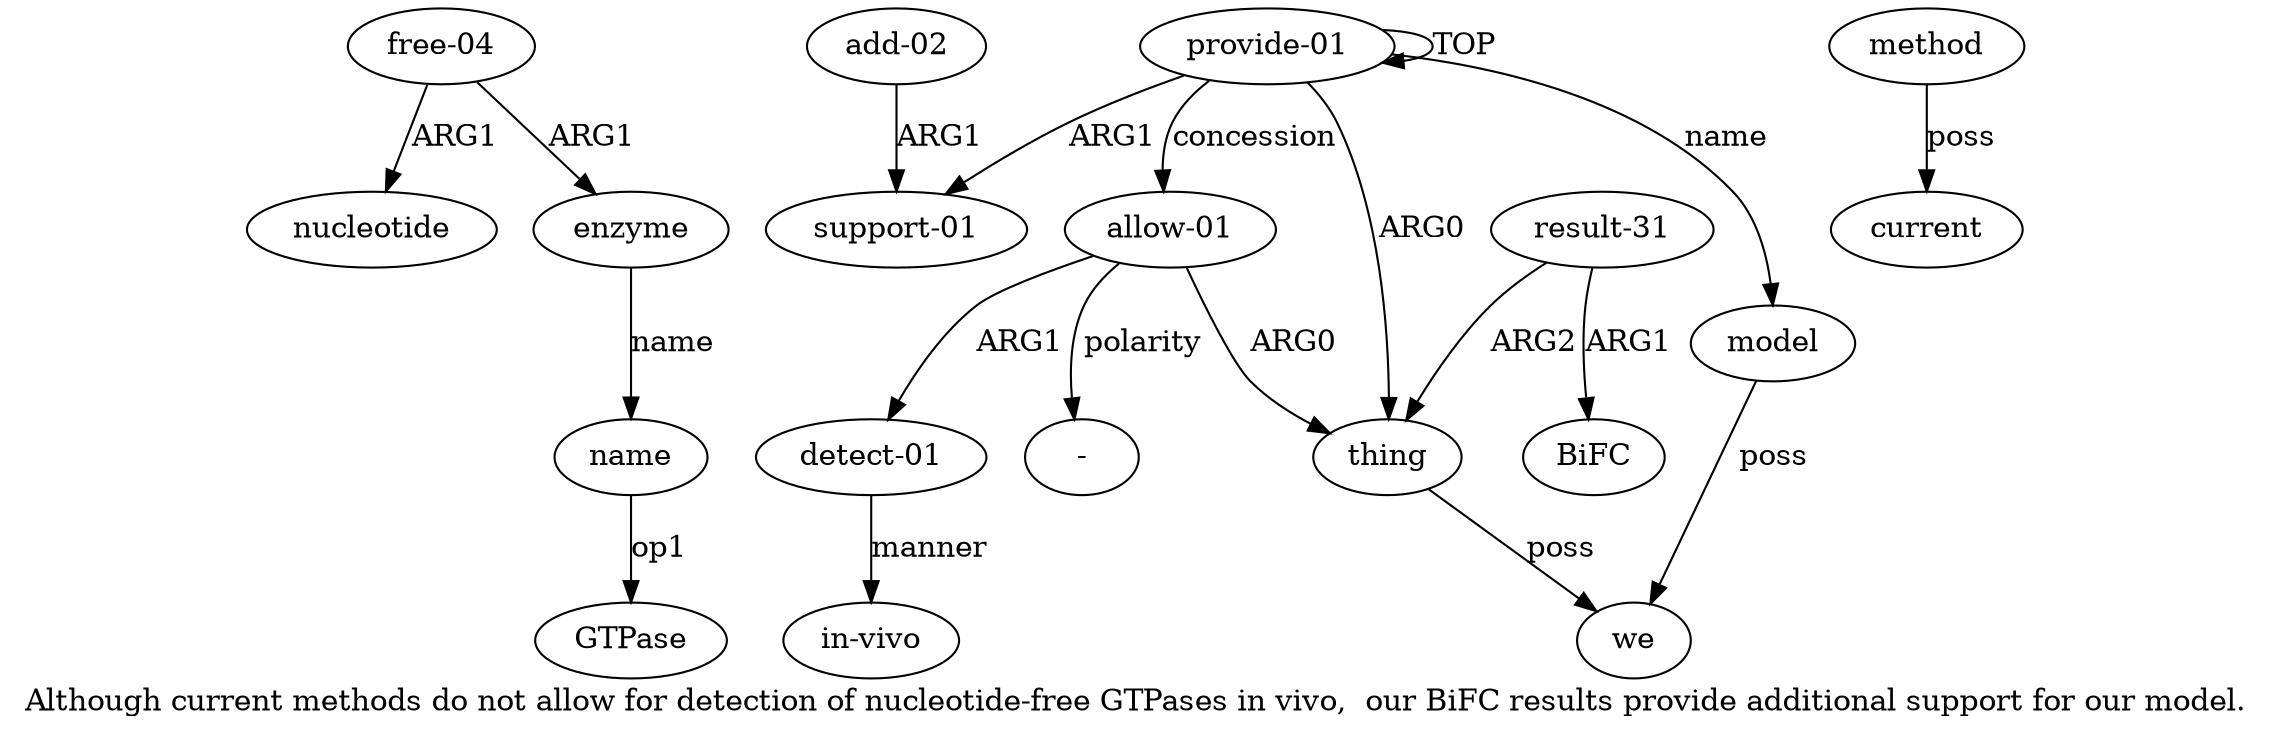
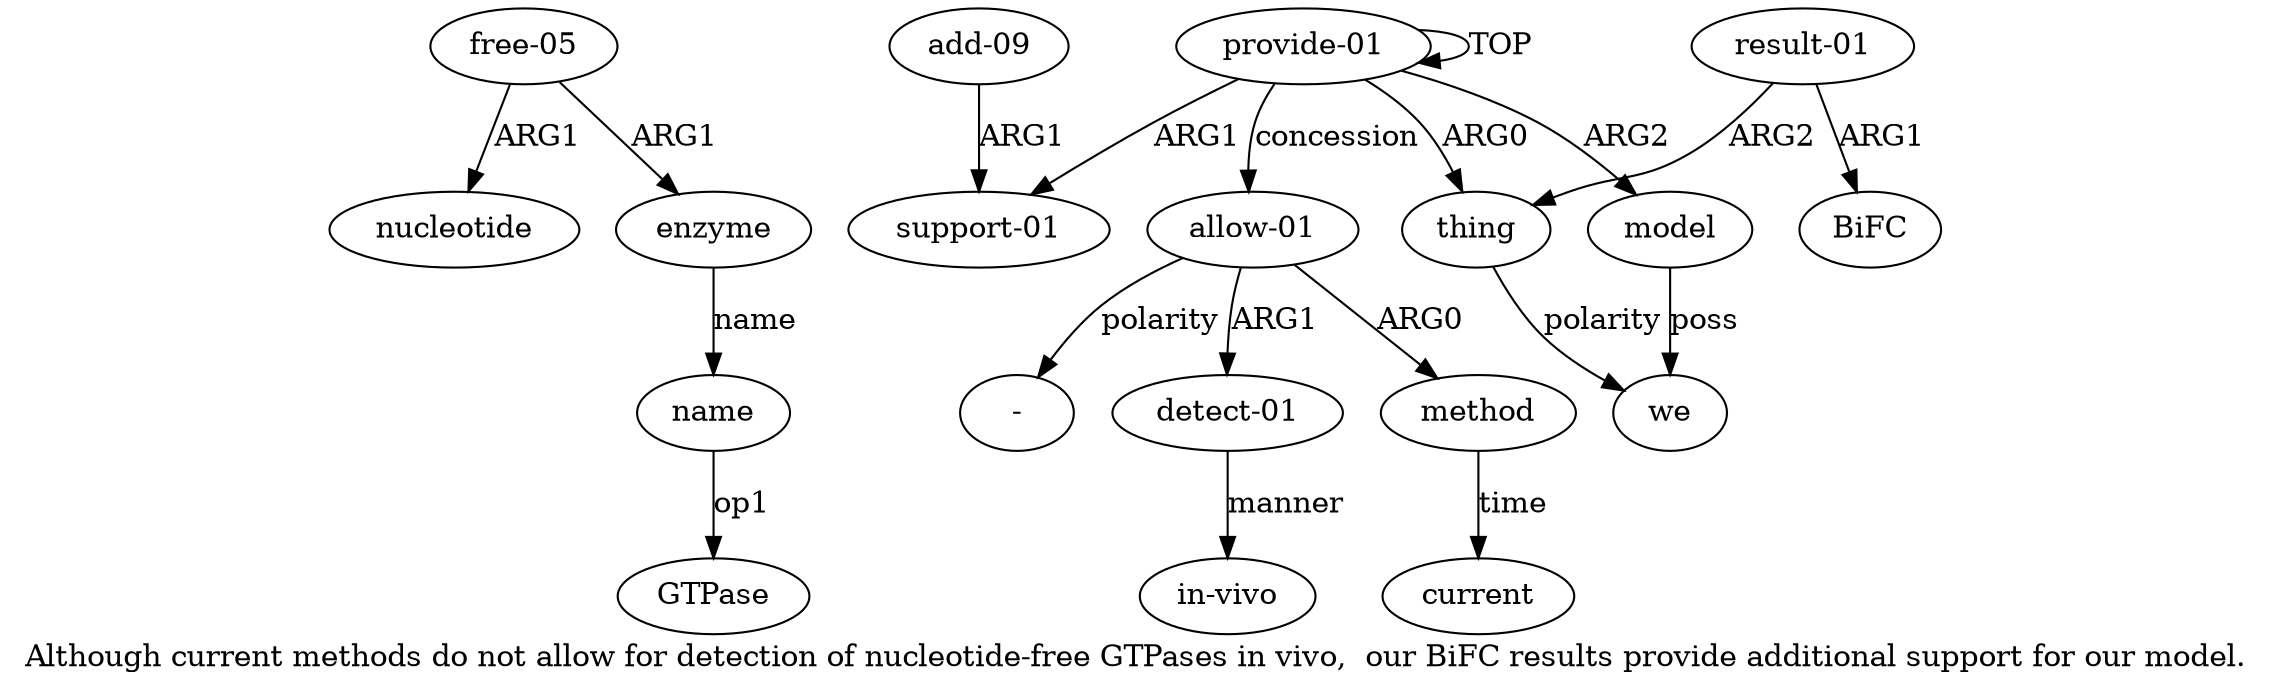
node "free-04": label "free-04" -> "free-05"
node "add-02": label "add-02" -> "add-09"
edge "provide-01" -> "model": label "name" -> "ARG2"
edge "method" -> "current": label "poss" -> "time"
node "result-31": label "result-31" -> "result-01"
edge "allow-01" -> "thing": now "allow-01" -> "method"
edge "thing" -> "we": label "poss" -> "polarity"
